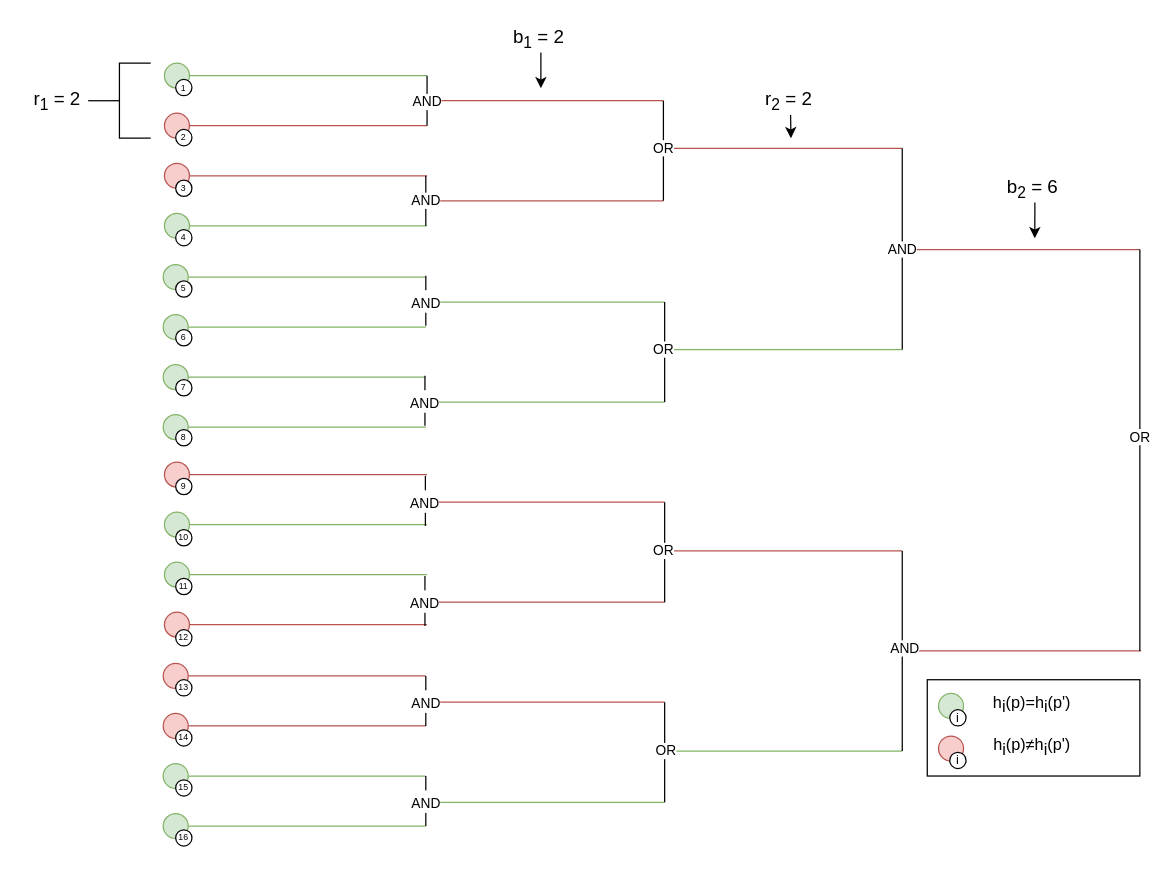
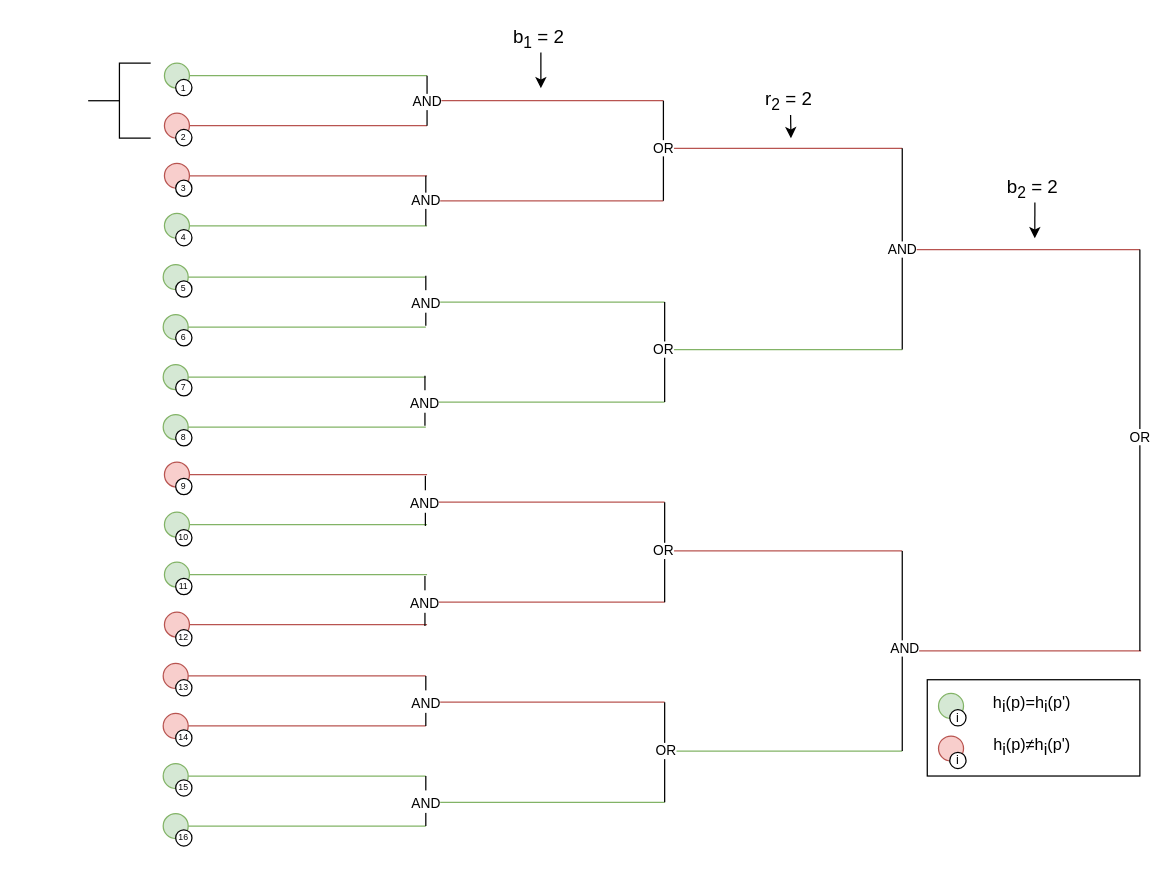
node "r1 = 2": removed
node "b2 = 6": label "b2 = 6" -> "b2 = 2"
